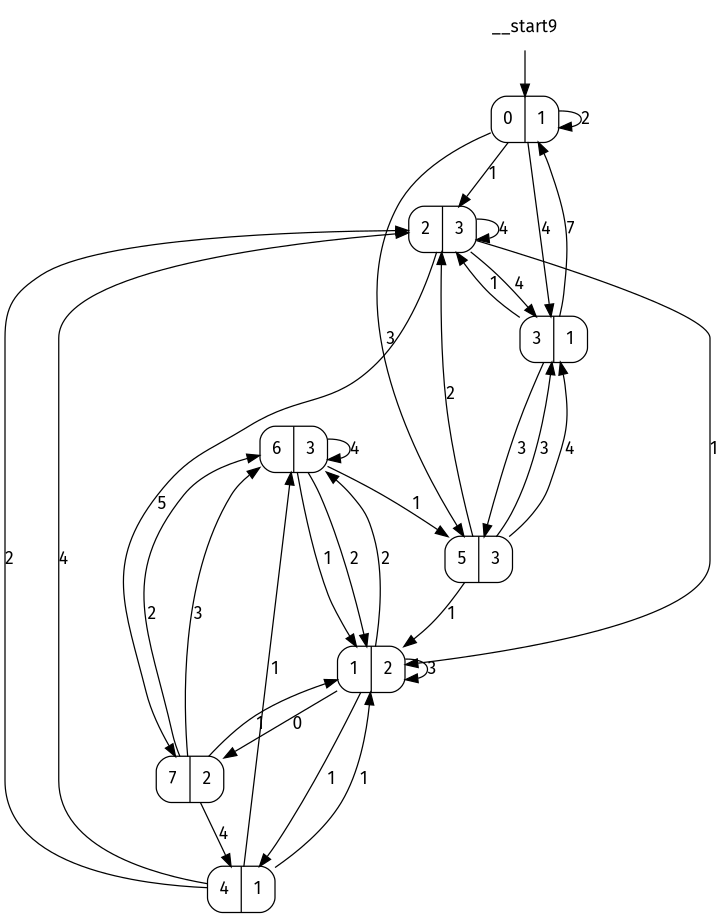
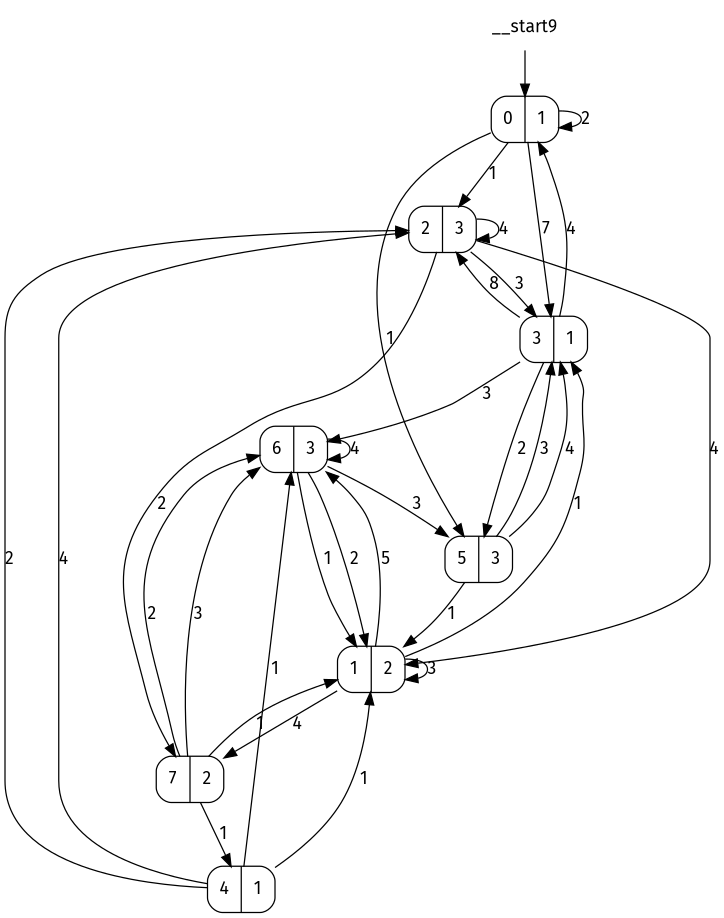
edge "0" -> "3": label "4" -> "7"
edge "3" -> "0": label "7" -> "4"
edge "3" -> "2": label "1" -> "8"
edge "2" -> "3": label "4" -> "3"
edge "0" -> "5": label "3" -> "1"
edge "5" -> "2": removed, label "2"
edge "3" -> "6": added, label "3"
edge "3" -> "5": label "3" -> "2"
edge "2" -> "1": label "1" -> "4"
edge "2" -> "7": label "5" -> "2"
edge "6" -> "5": label "1" -> "3"
edge "1" -> "6": label "2" -> "5"
edge "1" -> "7": label "0" -> "4"
edge "1" -> "4": now "1" -> "3"
edge "7" -> "4": label "4" -> "1"
